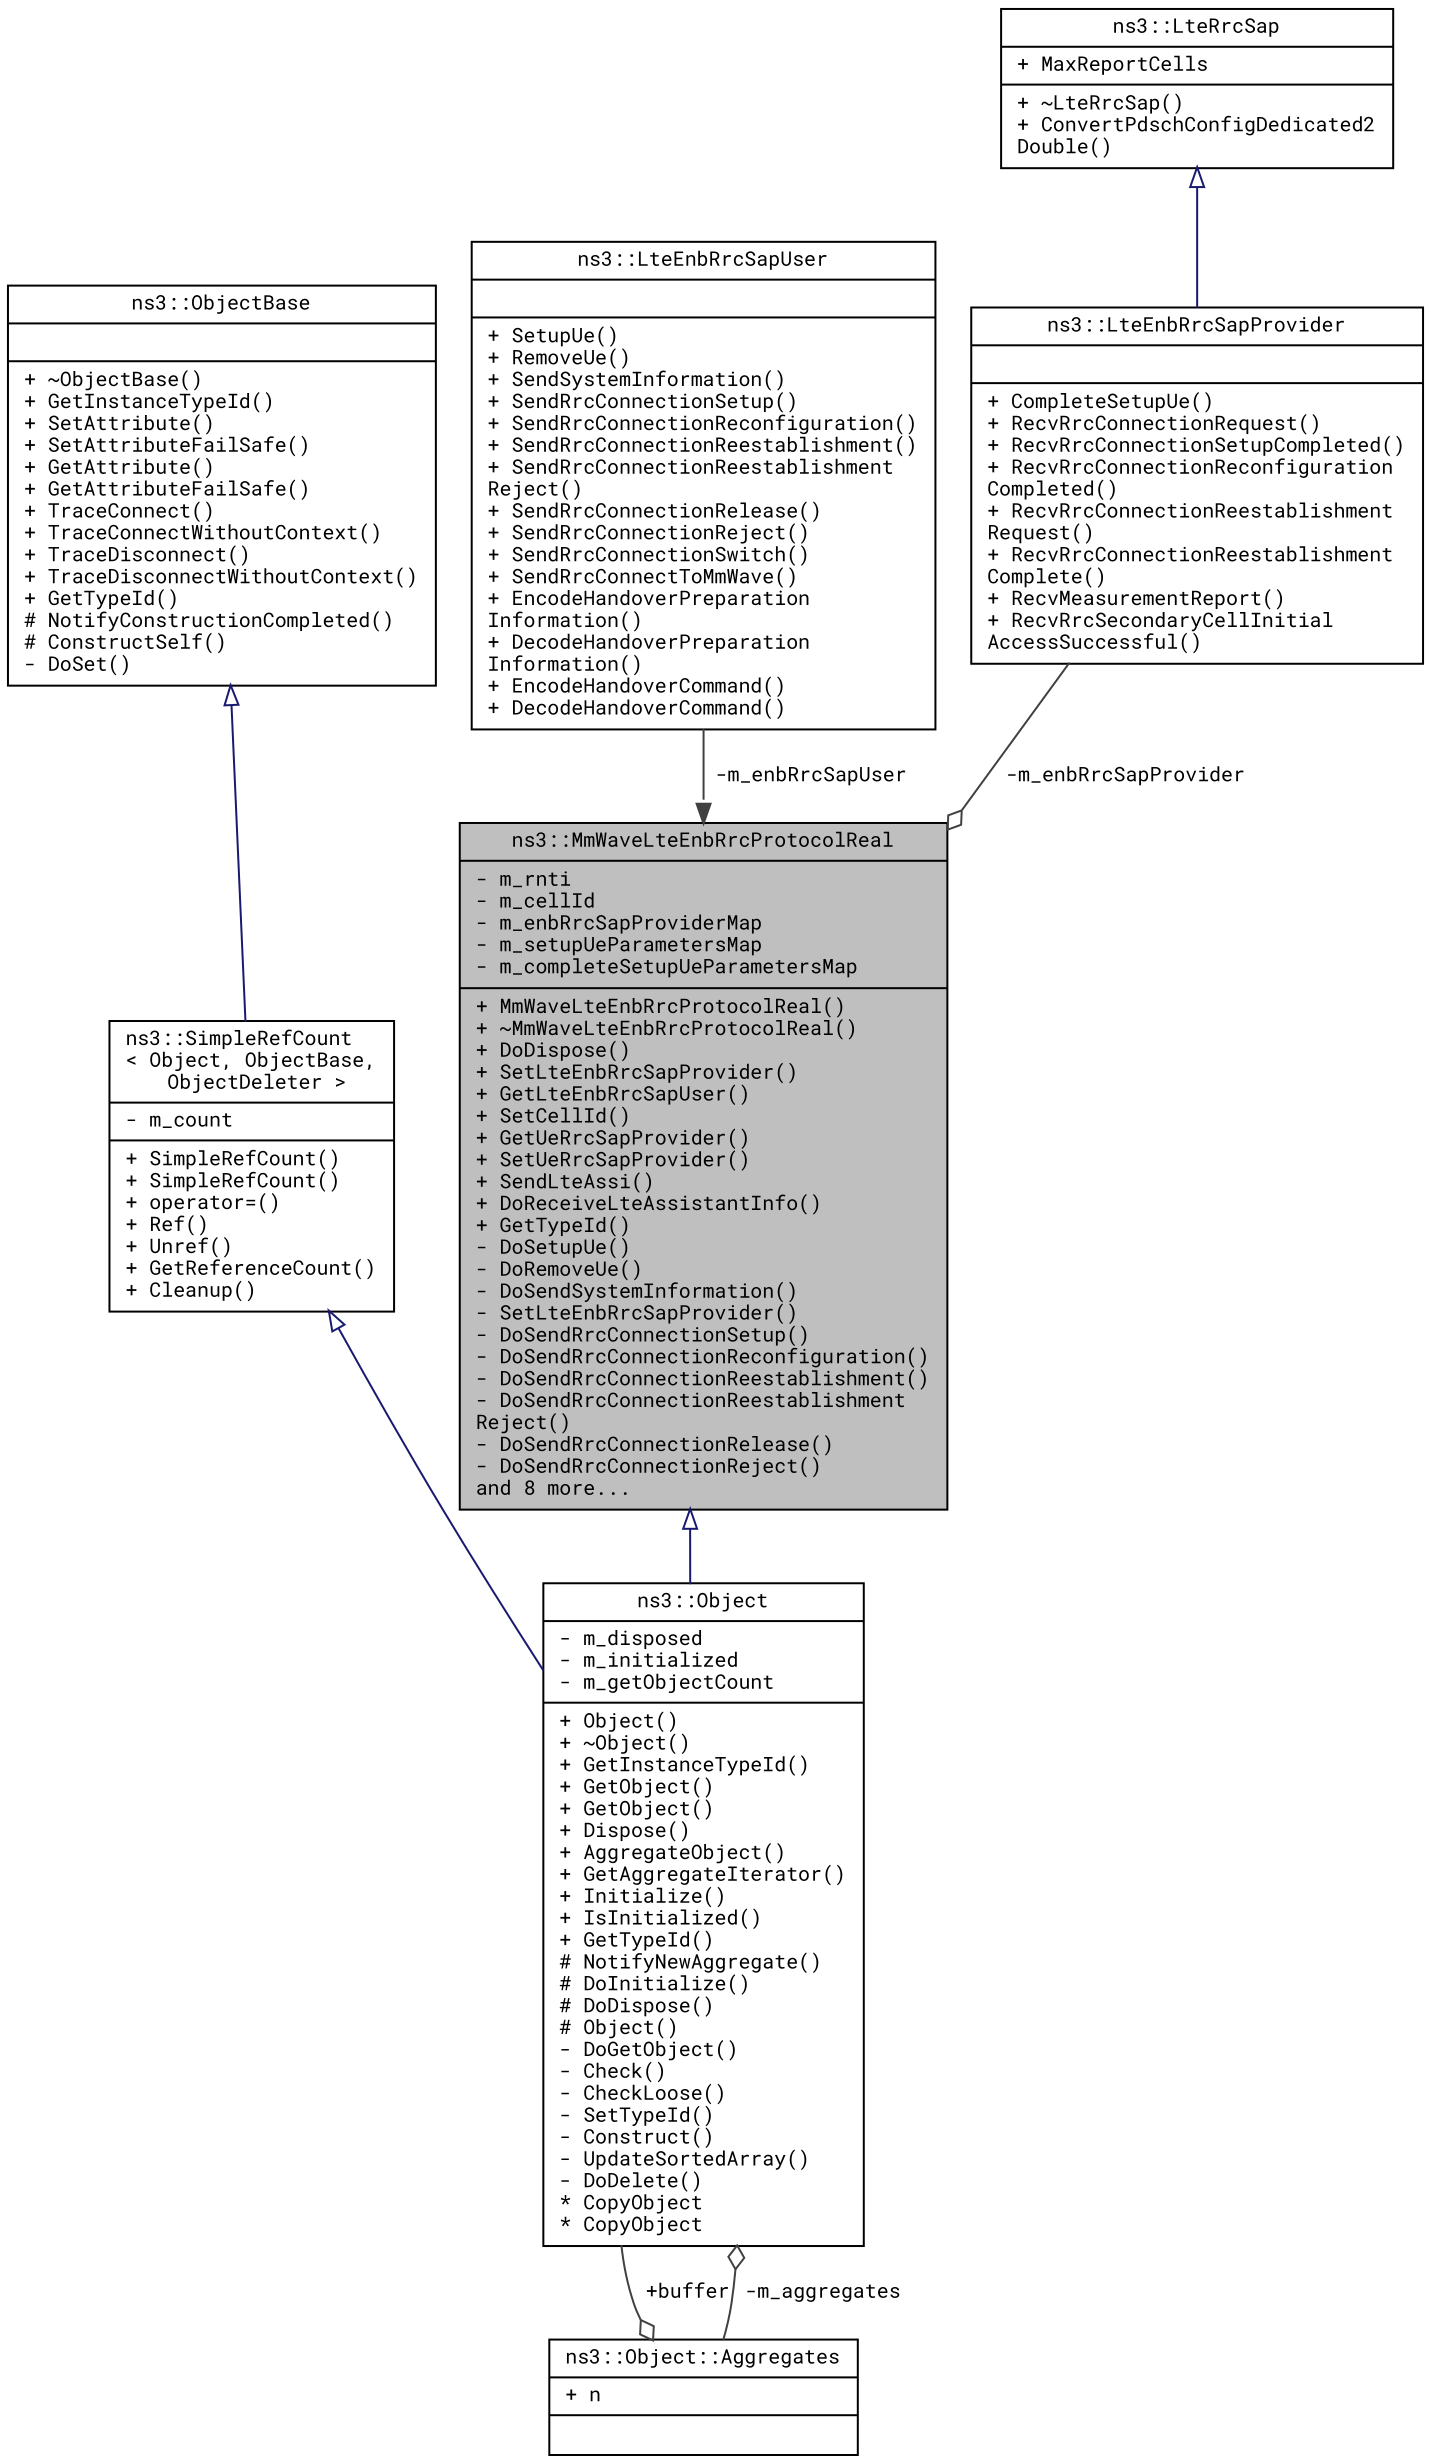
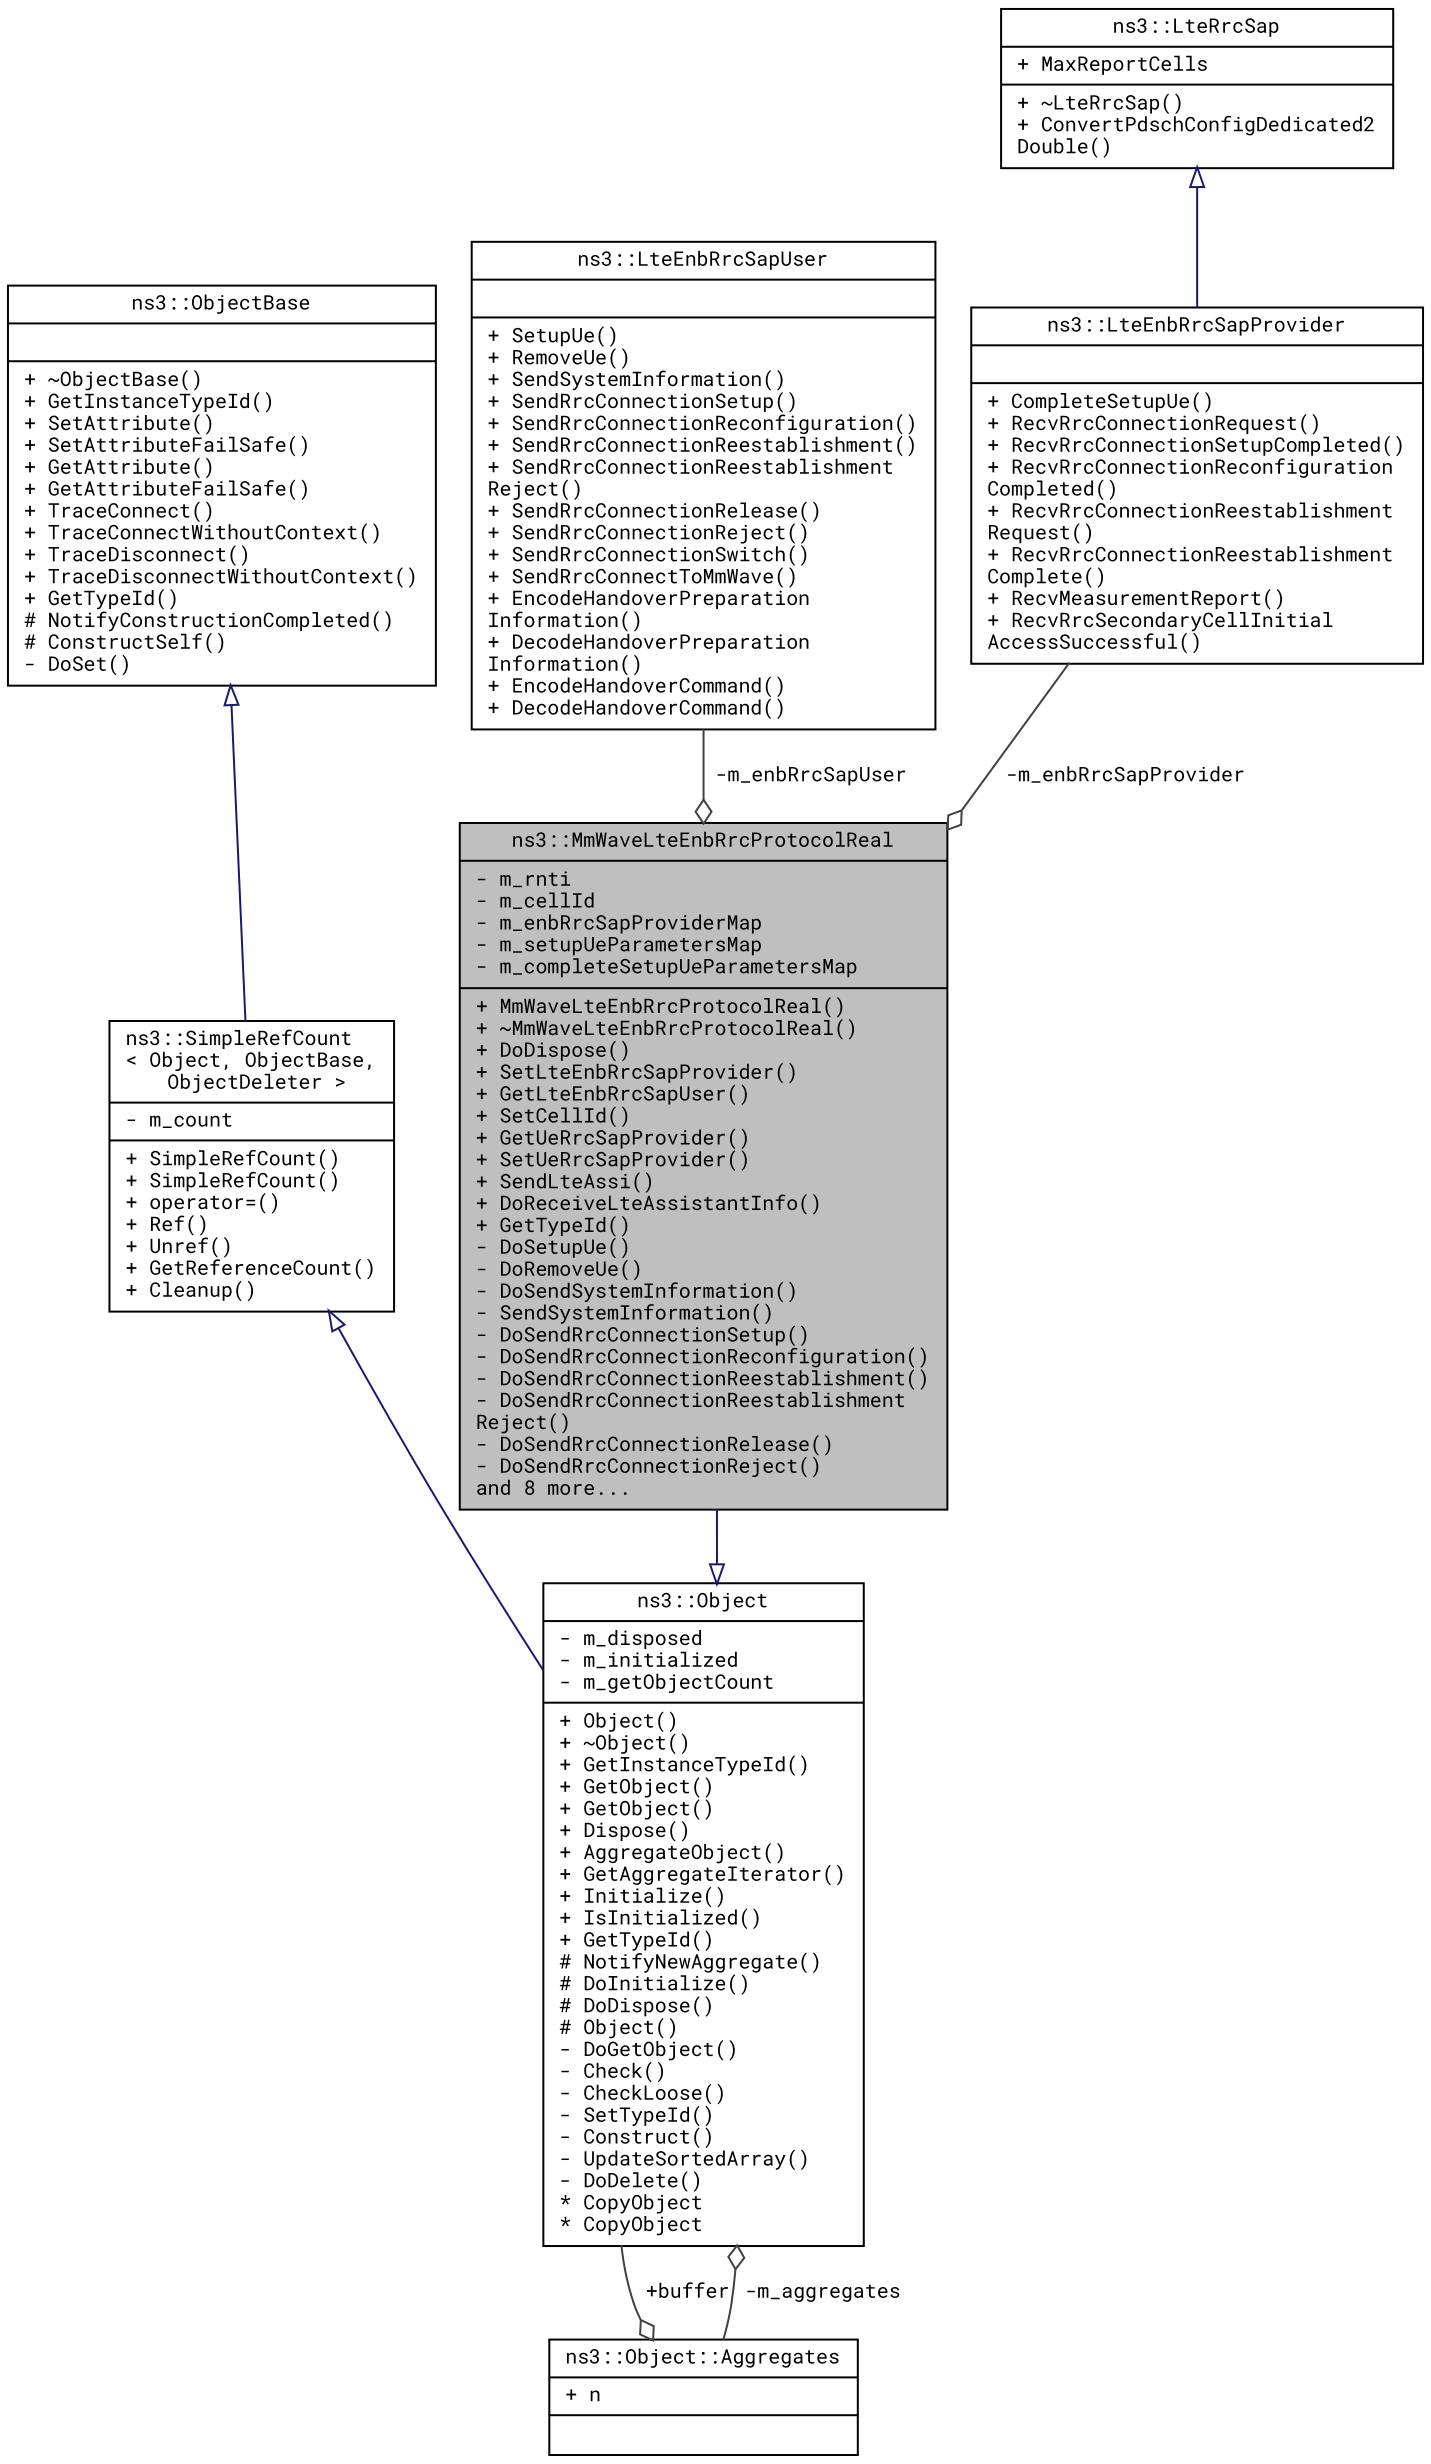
edge "ns3::LteEnbRrcSapUser" -> "ns3::MmWaveLteEnbRrcProtocolReal": arrowhead normal -> odiamond
node "ns3::MmWaveLteEnbRrcProtocolReal": text "- SetLteEnbRrcSapProvider()" -> "- SendSystemInformation()"
edge "ns3::Object" -> "ns3::MmWaveLteEnbRrcProtocolReal": reversed
